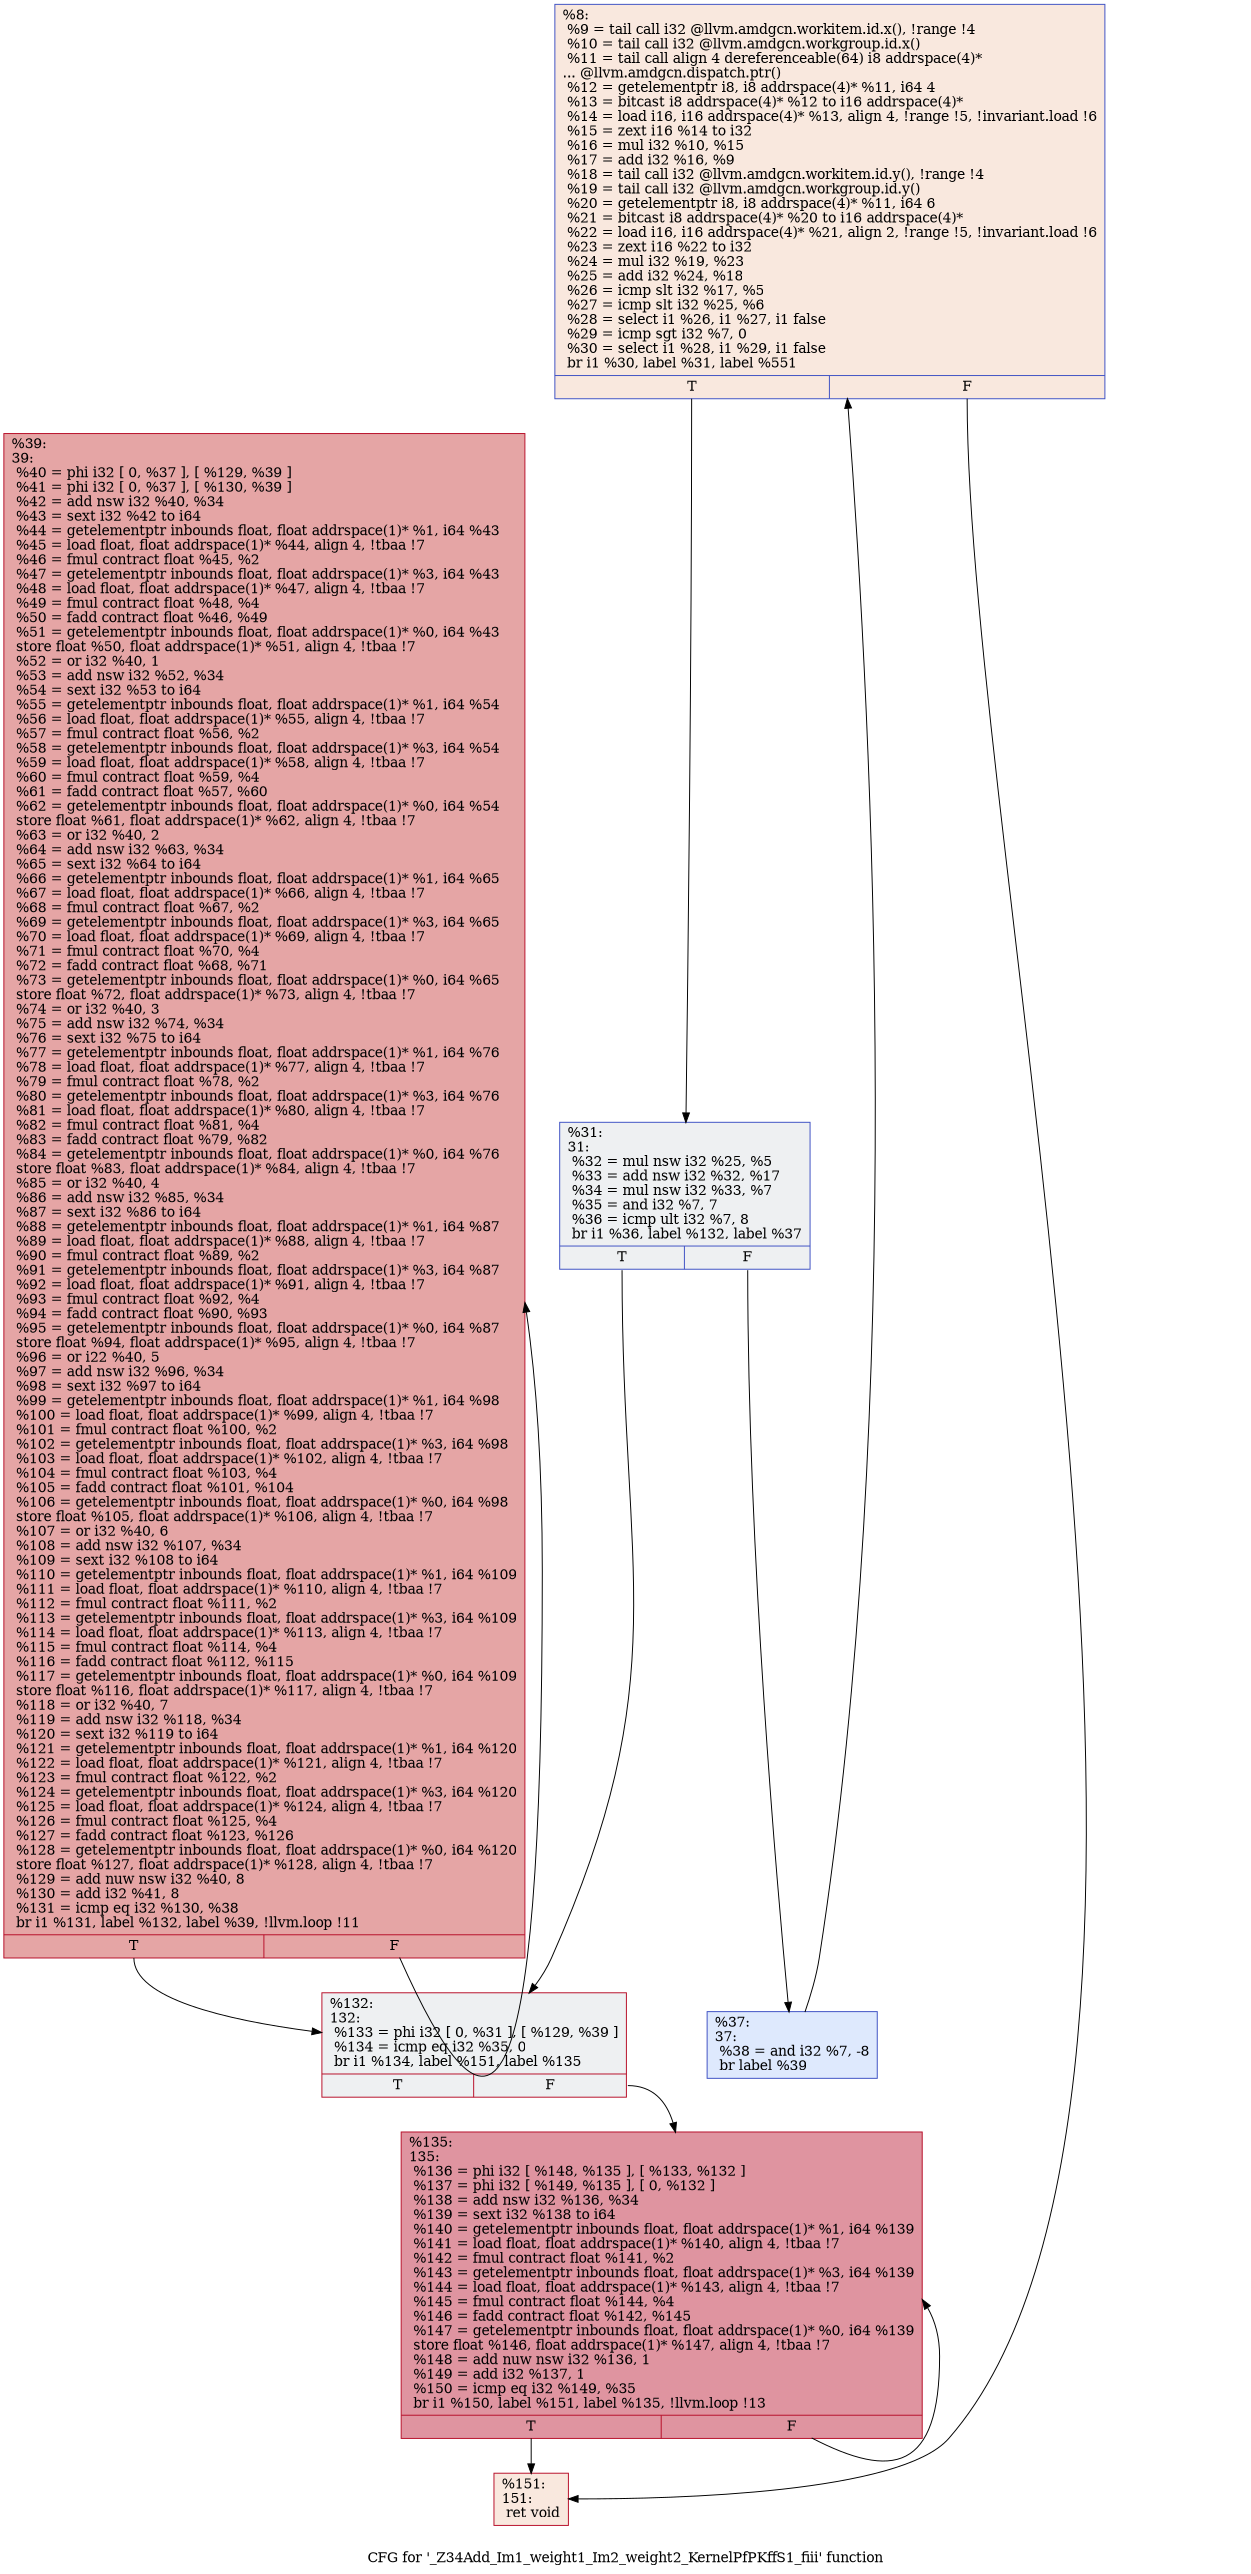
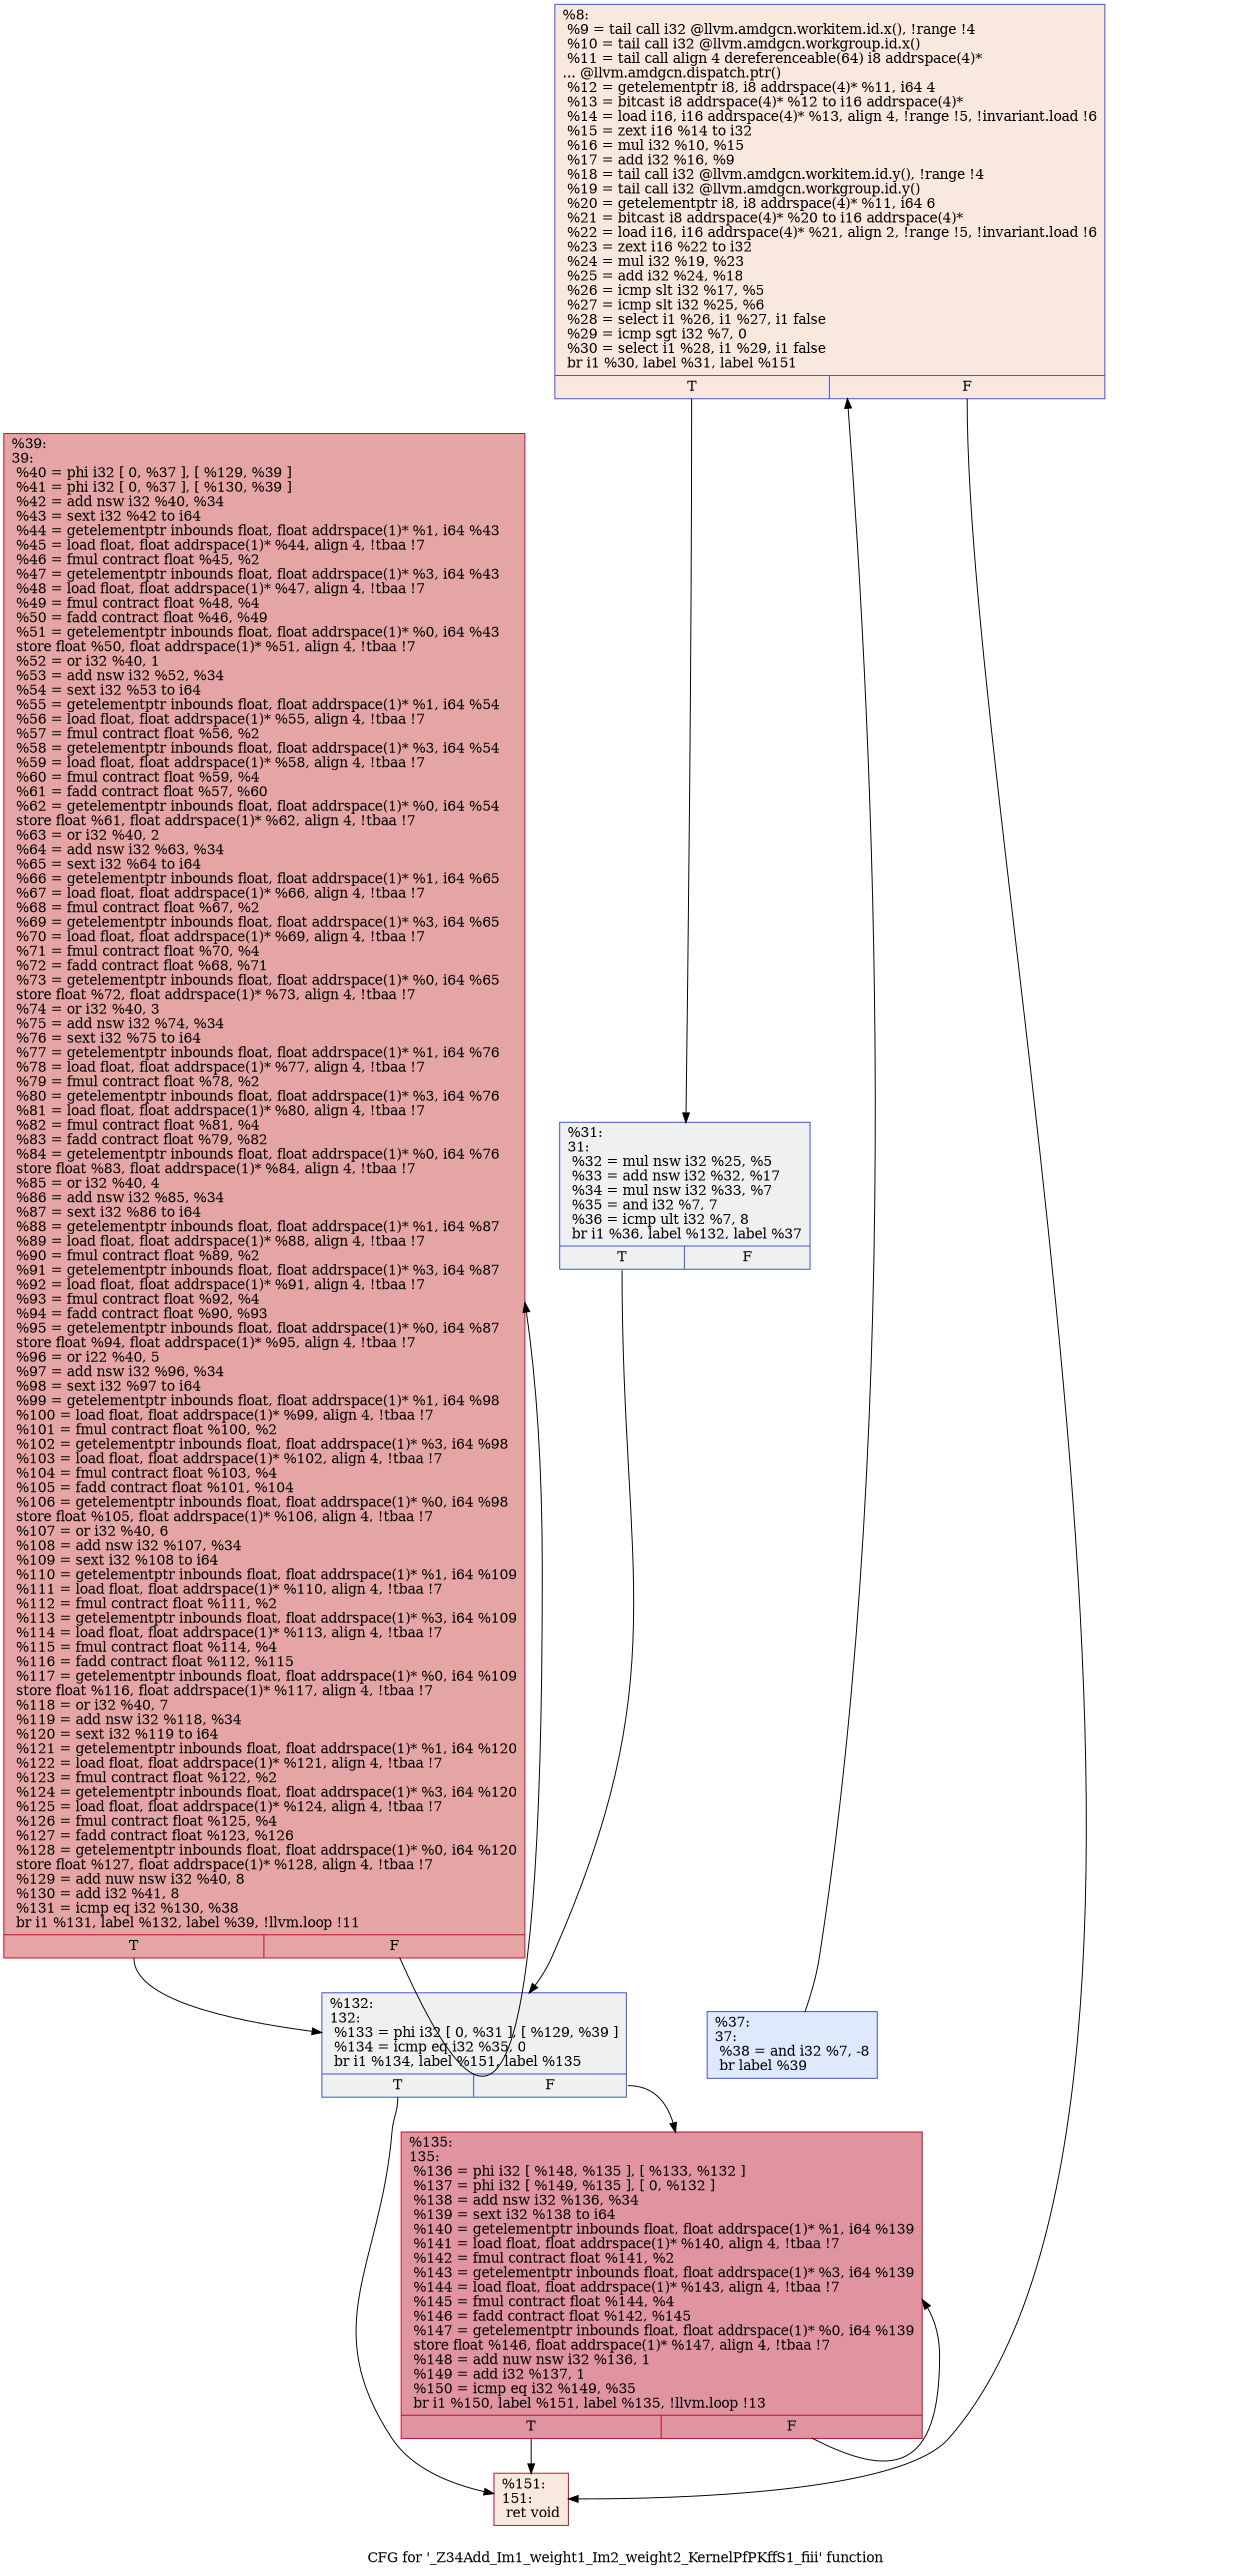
node "%8:": text "br i1 %30, label %31, label %551" -> "br i1 %30, label %31, label %151"
edge "%31:" -> "%37:": removed
node "%132:": color #b70d28ff -> #3d50c3ff
edge "%132:" -> "%151:": added
